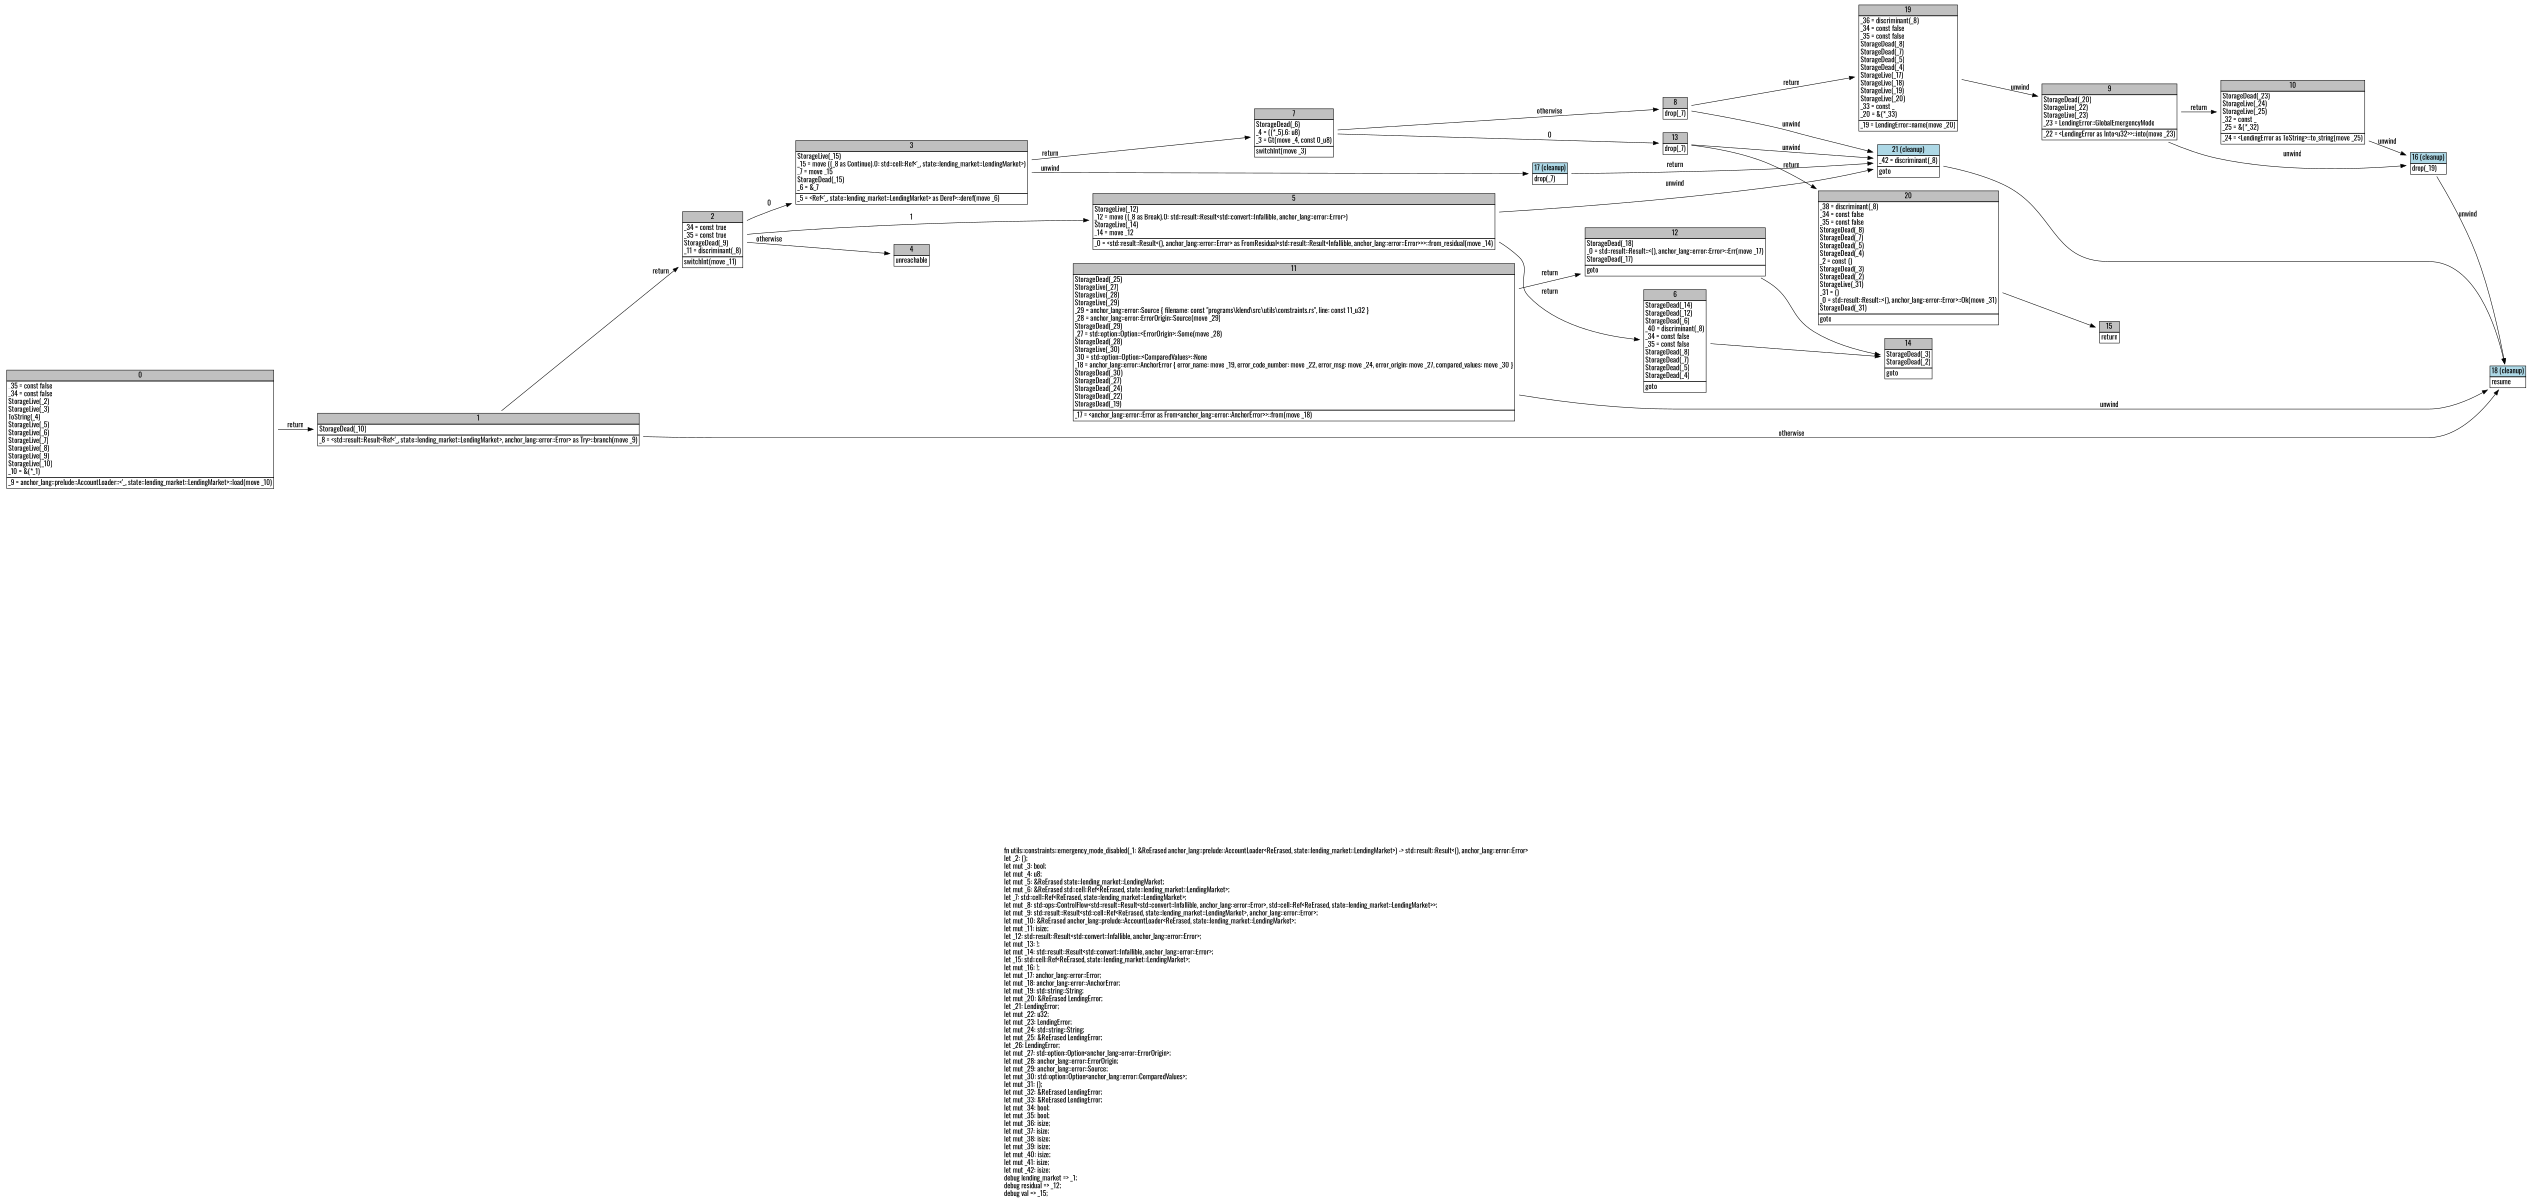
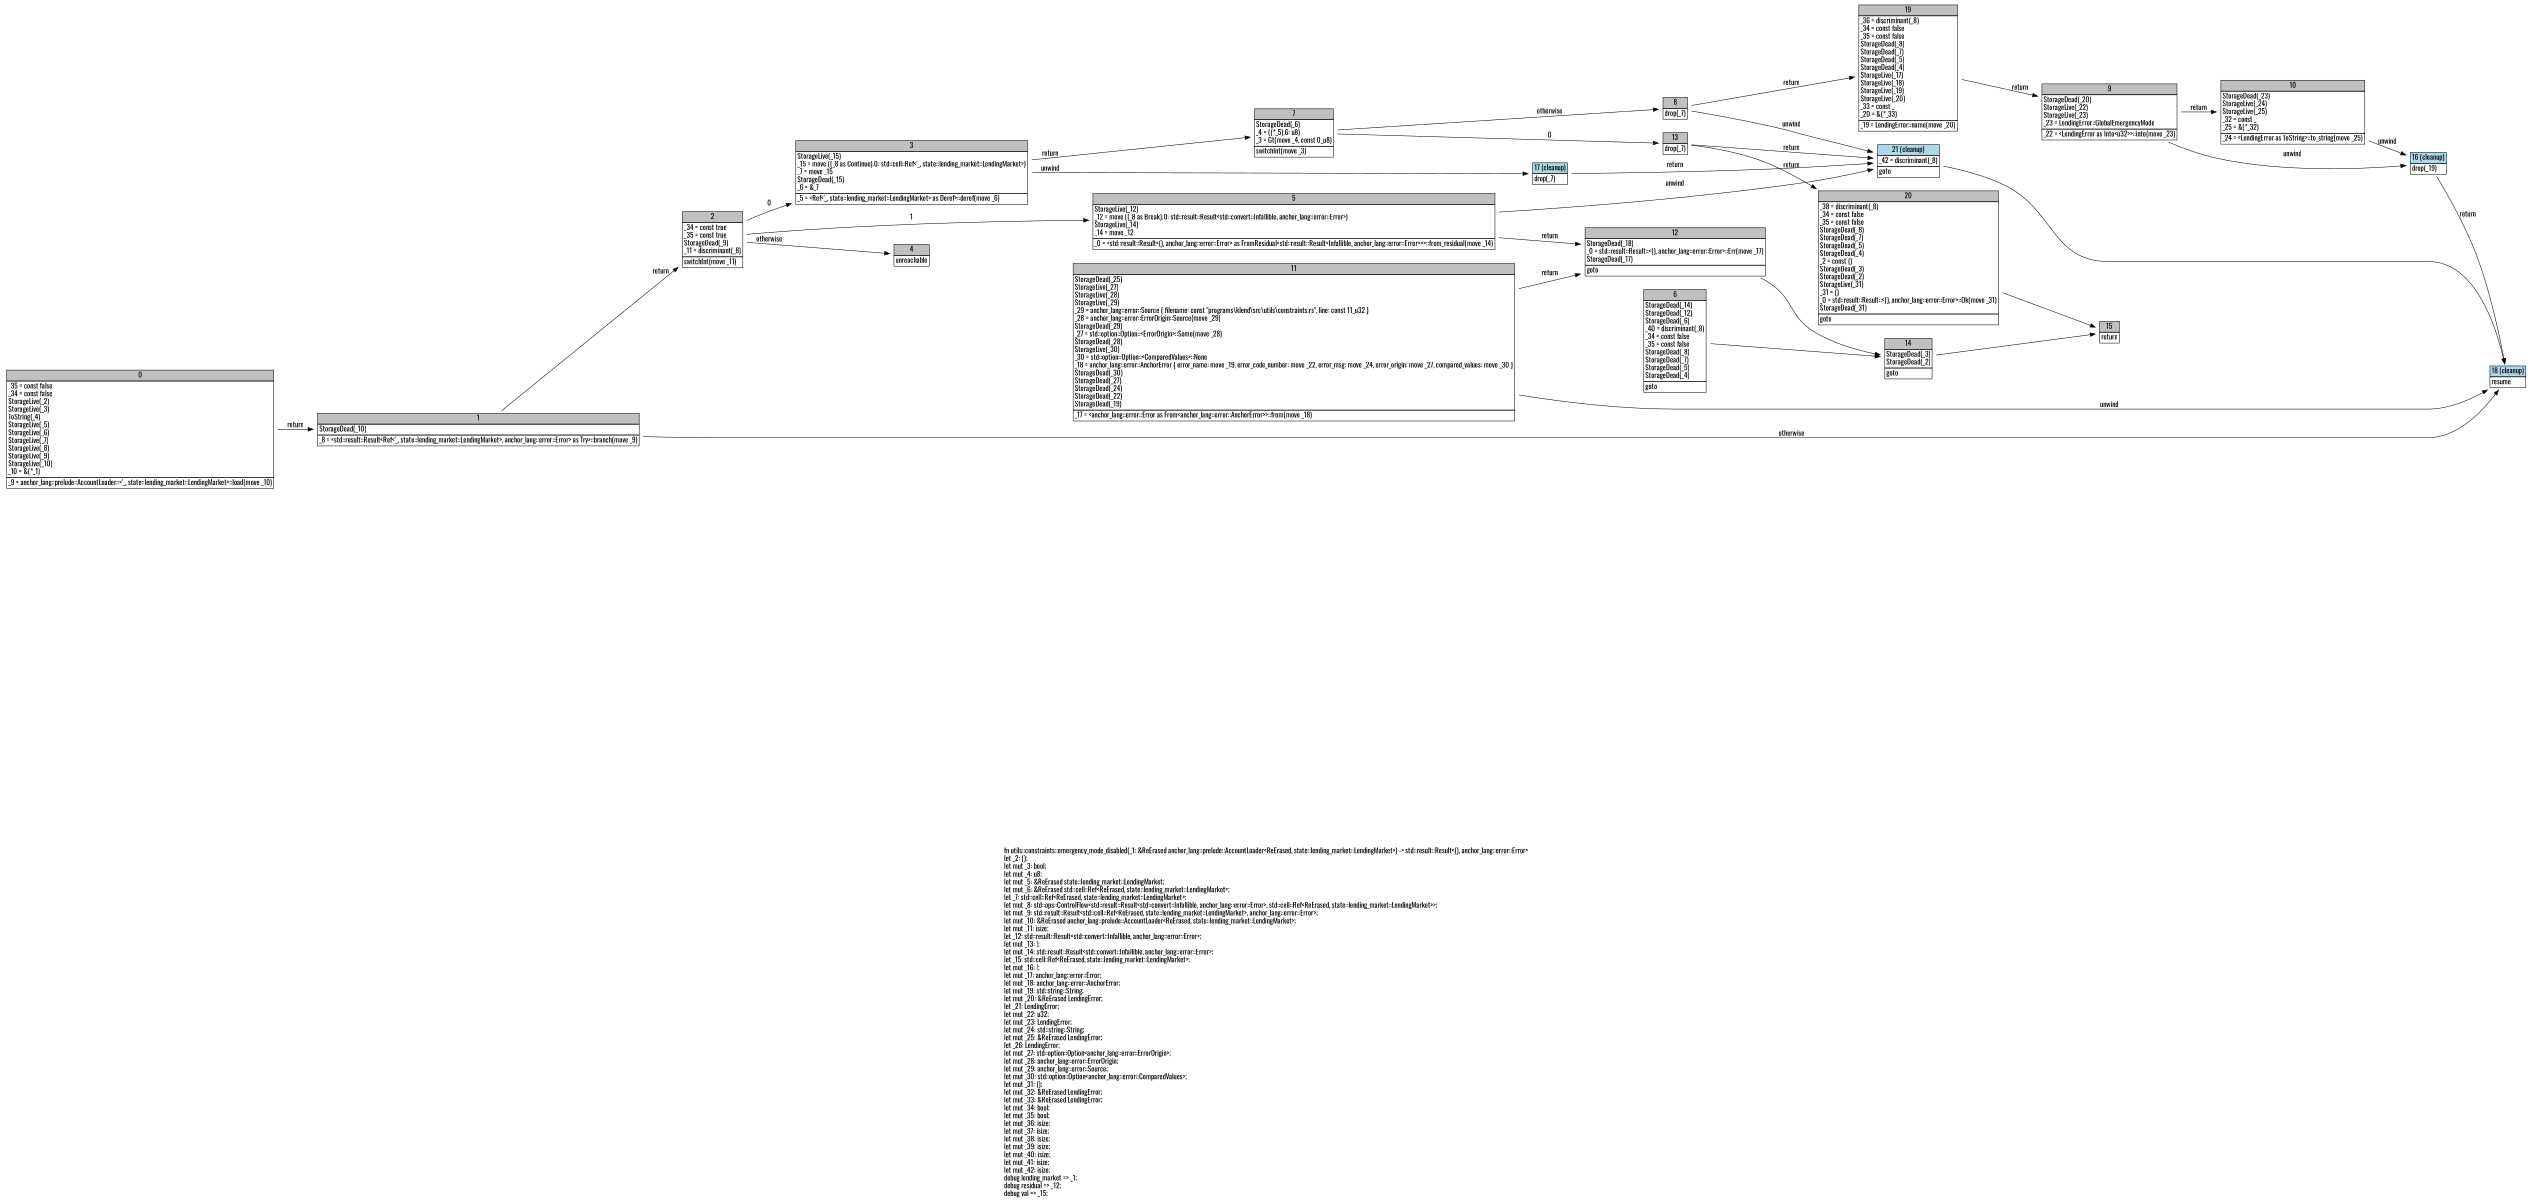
edge "19" -> "9": label "unwind" -> "return"
edge "13" -> "21 (cleanup)": label "unwind" -> "return"
edge "16 (cleanup)" -> "18 (cleanup)": label "unwind" -> "return"
edge "5" -> "6": now "5" -> "12"
edge "14" -> "15": added
